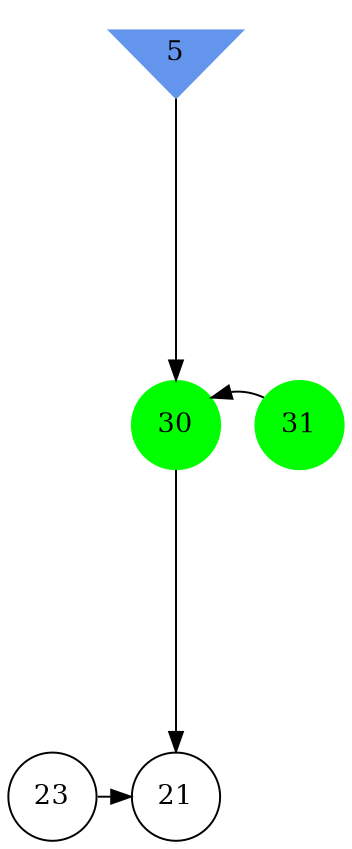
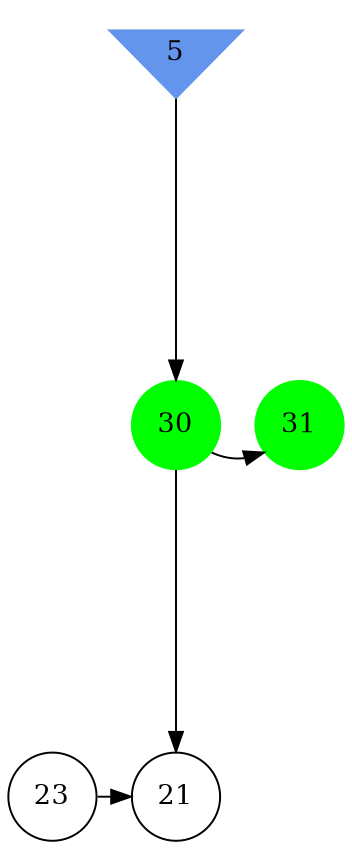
edge "31" -> "30": reversed
